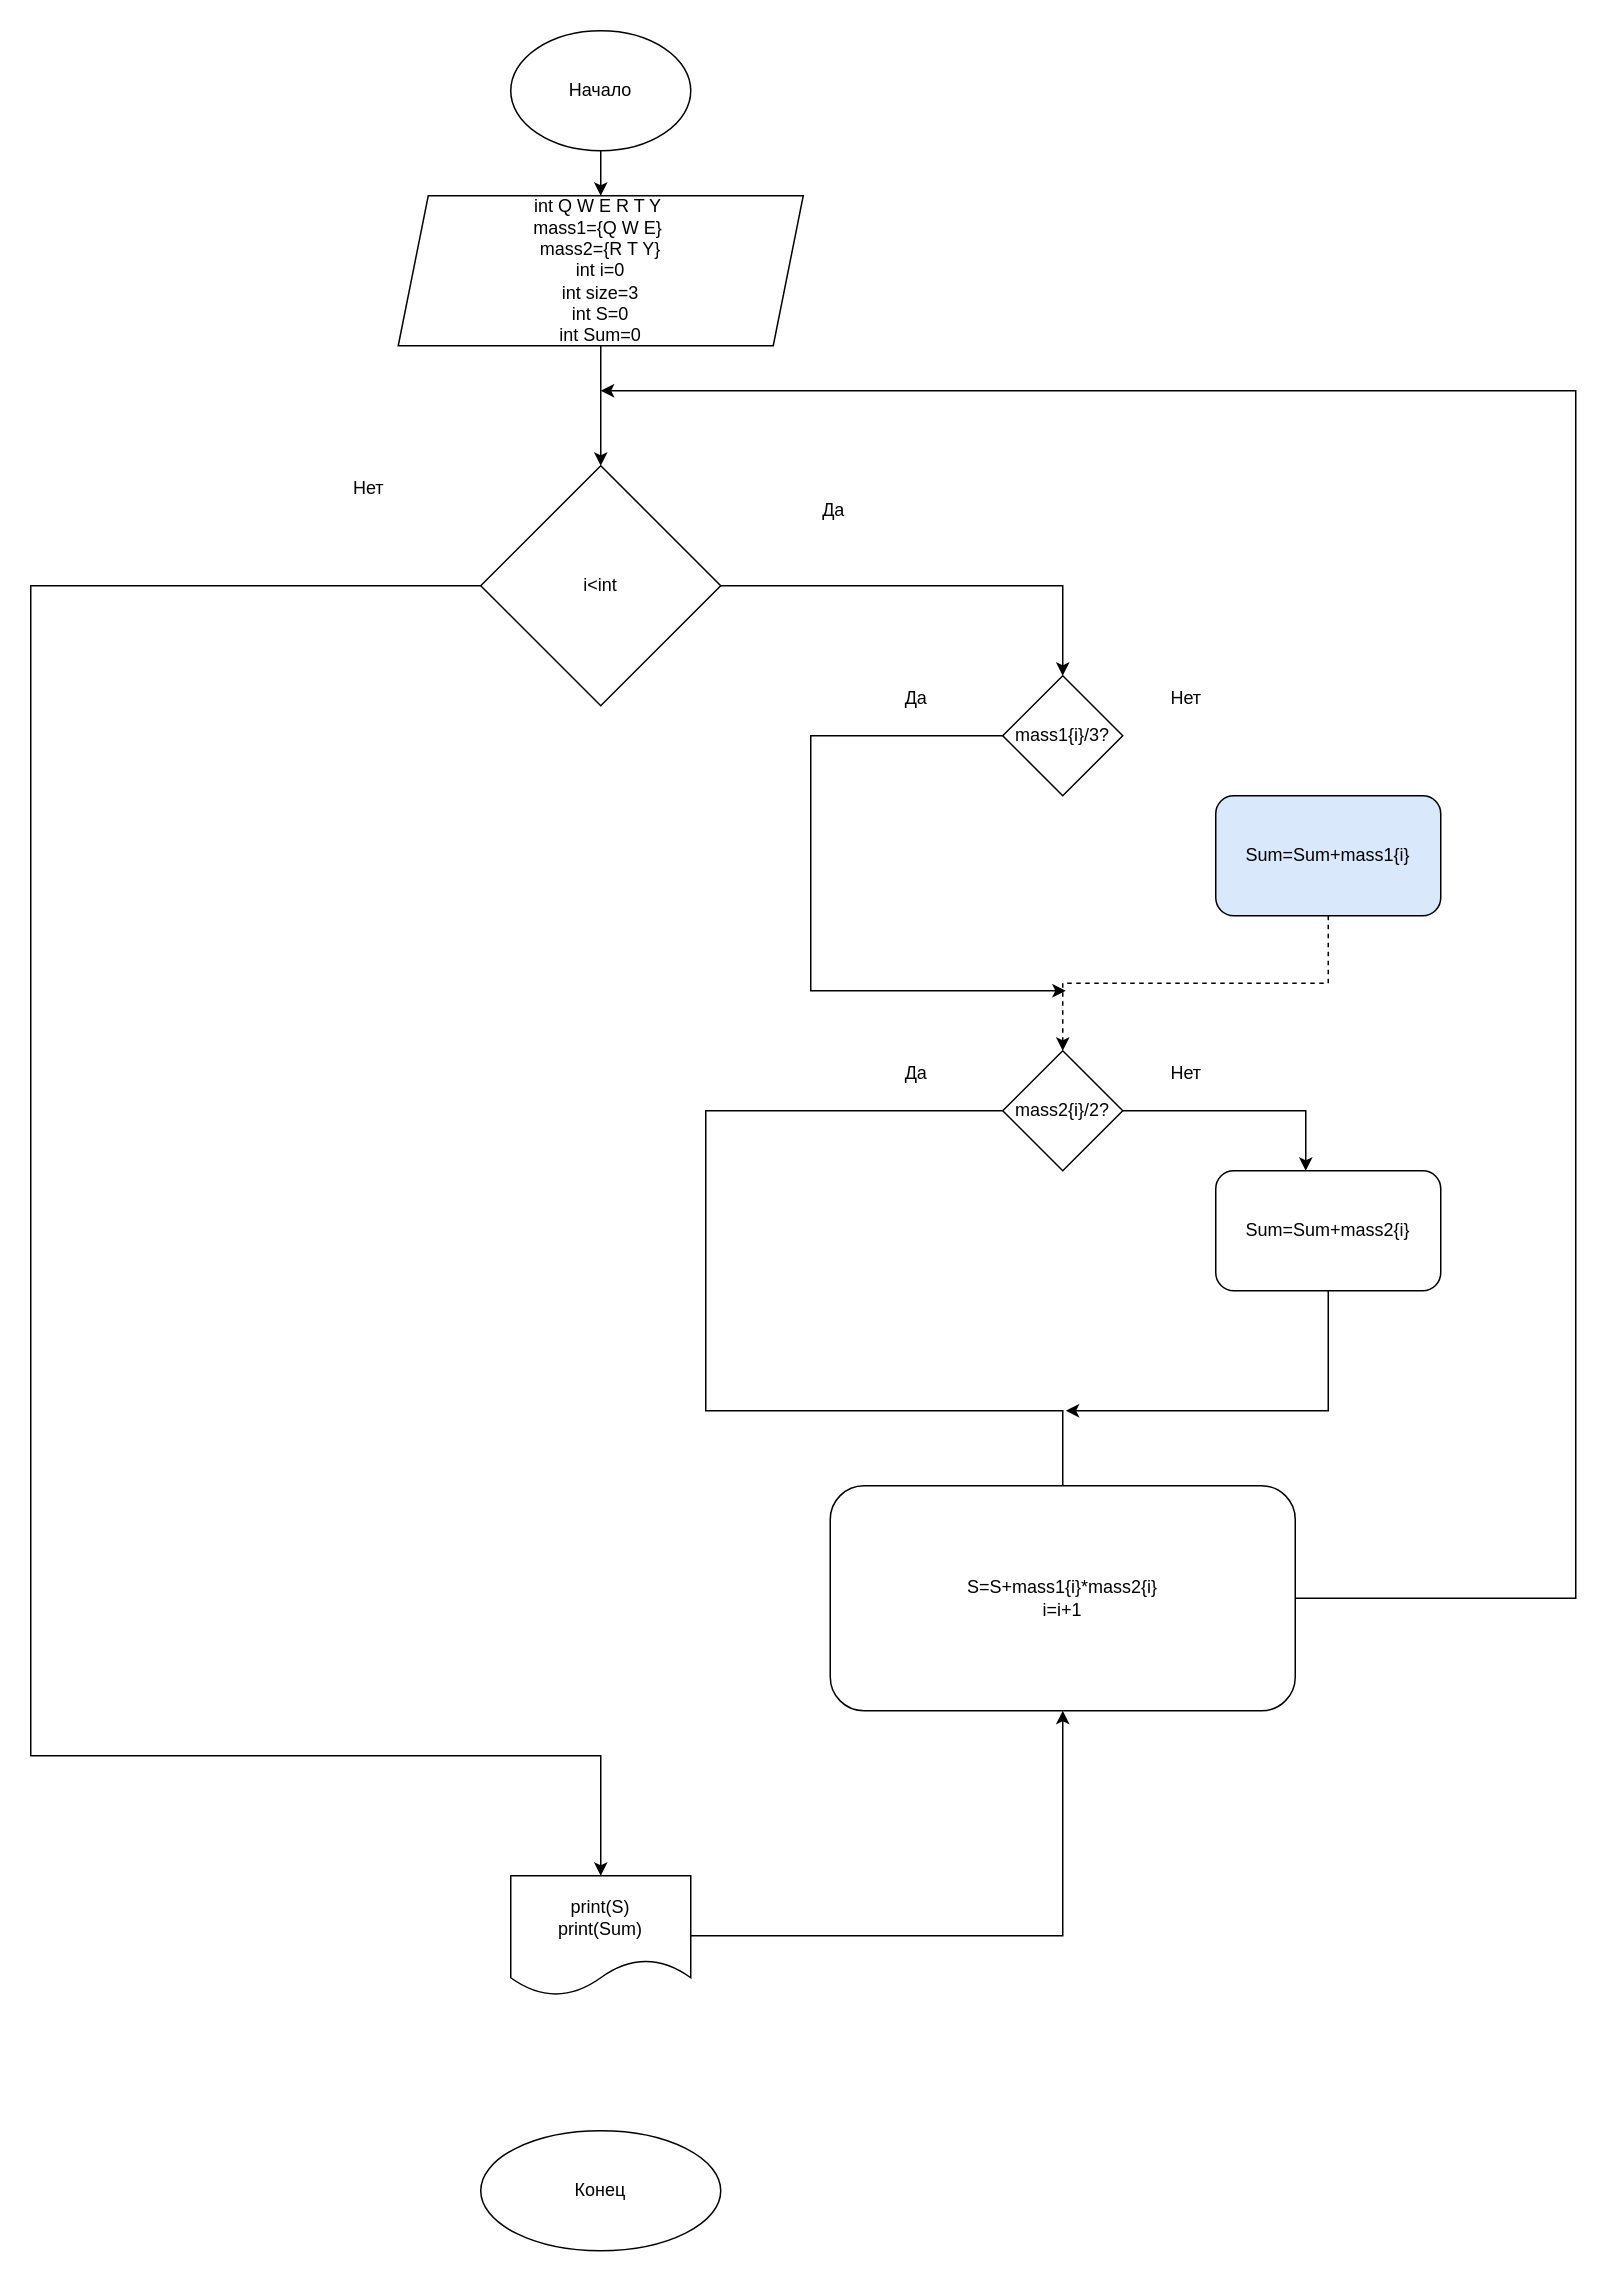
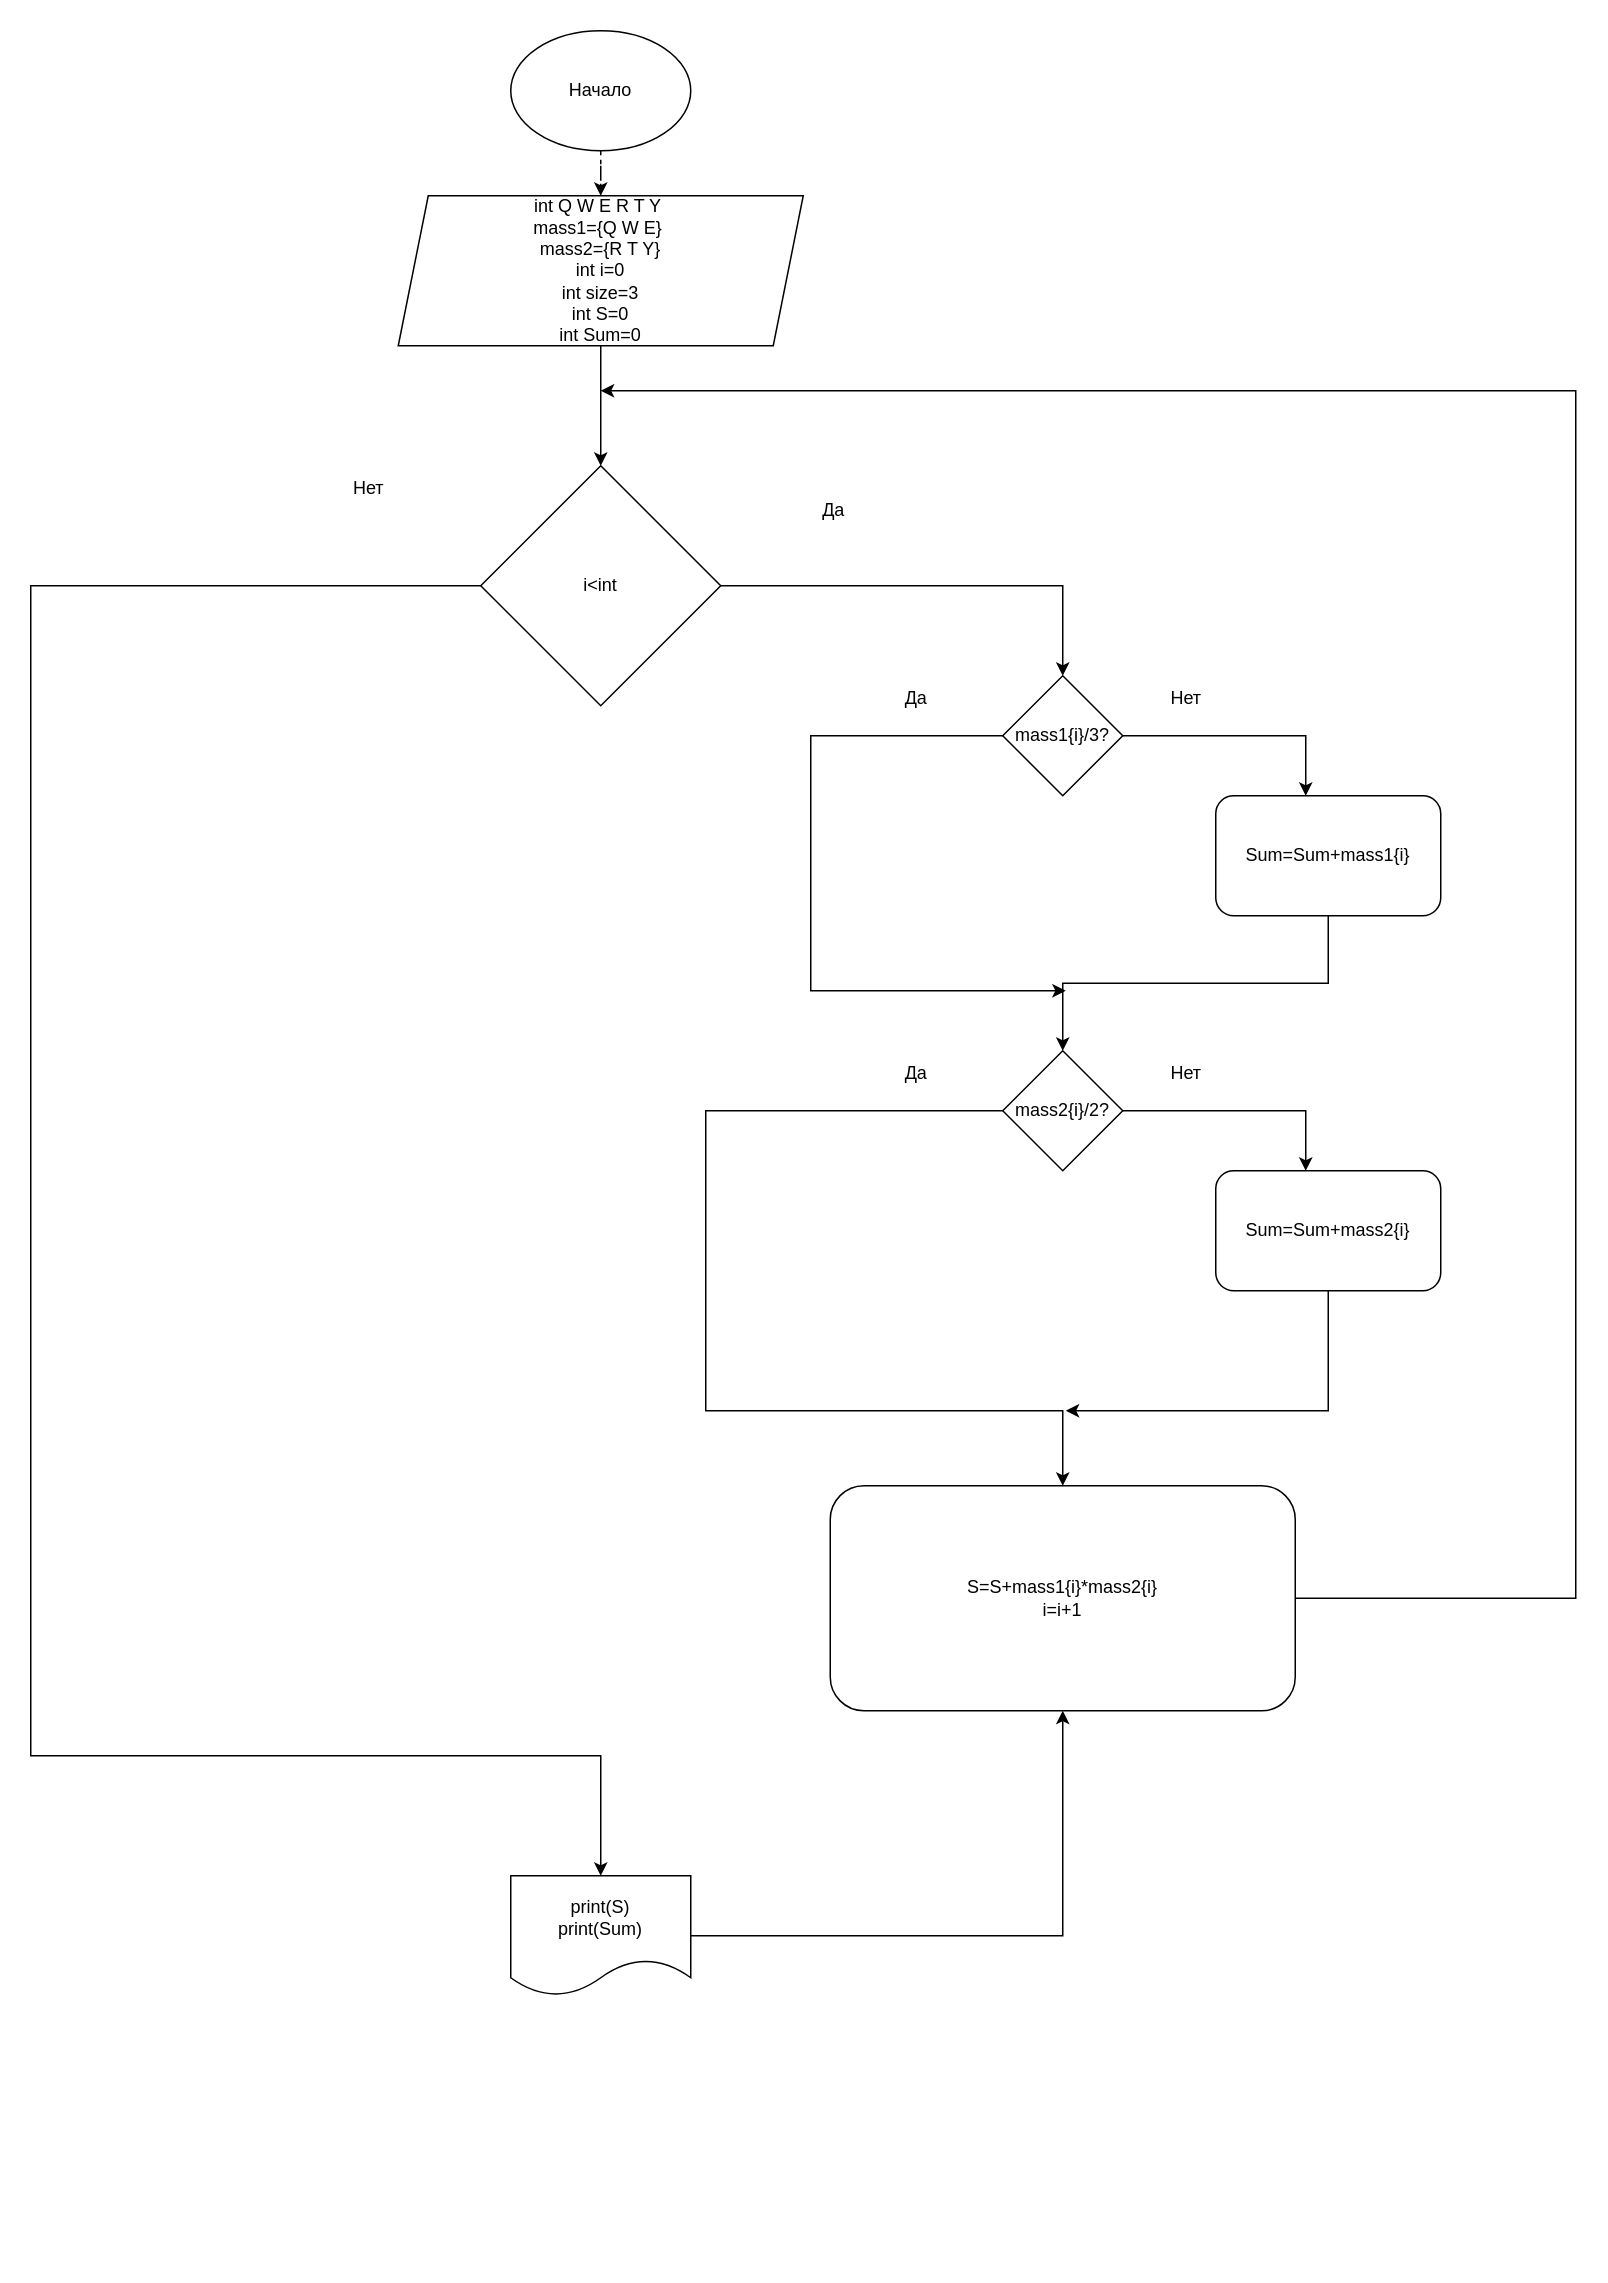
edge "Начало" -> "int Q W E R T Y mass1={Q W E} mass2={R T Y} int i=0 int size=3 int S=0 int Sum=0": style solid -> dashed
edge "mass1{i}/3?" -> "Sum=Sum+mass1{i}": added
node "Sum=Sum+mass1{i}": fillcolor #dae8fc -> #ffffff
edge "Sum=Sum+mass1{i}" -> "mass2{i}/2?": style dashed -> solid
edge "mass2{i}/2?" -- "S=S+mass1{i}*mass2{i} i=i+1": arrowhead none -> classic
node "Конец": removed
